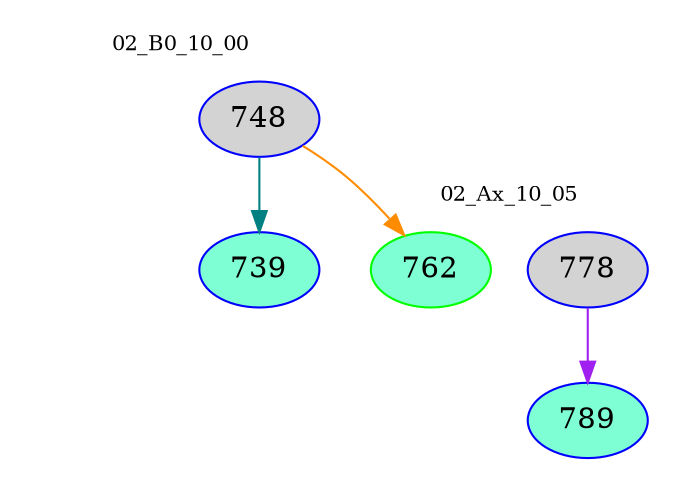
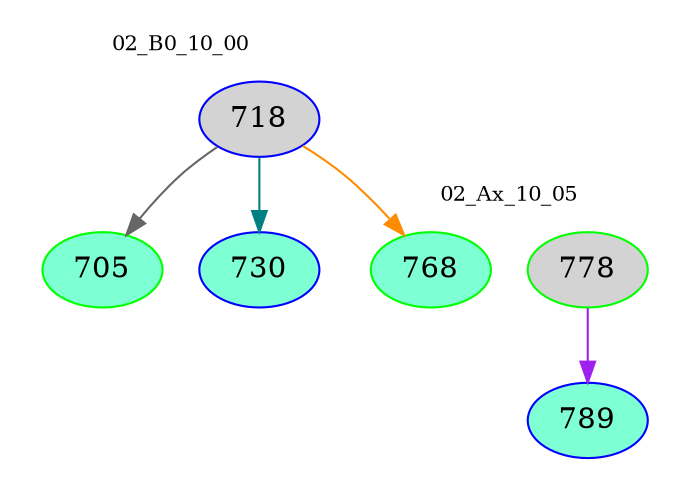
node "748": label "748" -> "718"
node "705": added
node "739": label "739" -> "730"
node "762": label "762" -> "768"
node "778": color blue -> green
